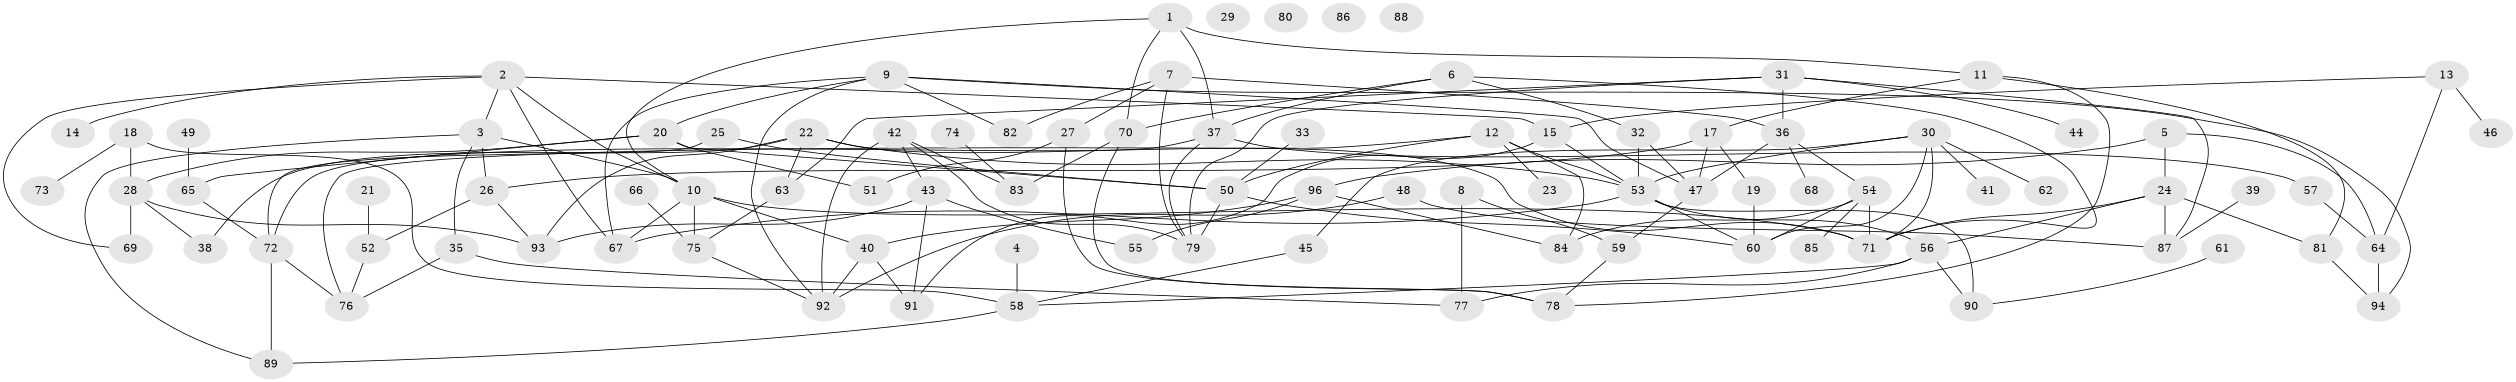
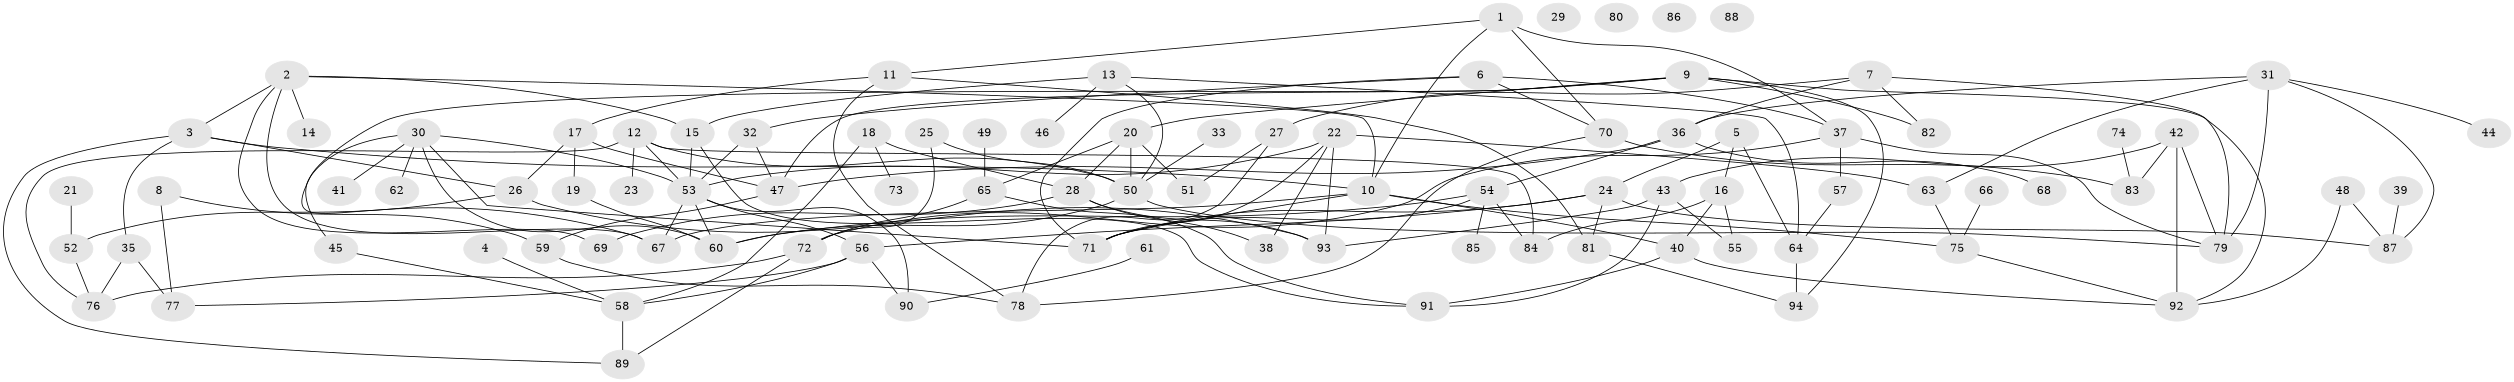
edge "13" -- "50": added
node "96": label "96" -> "16"
edge "65" -- "91": added
